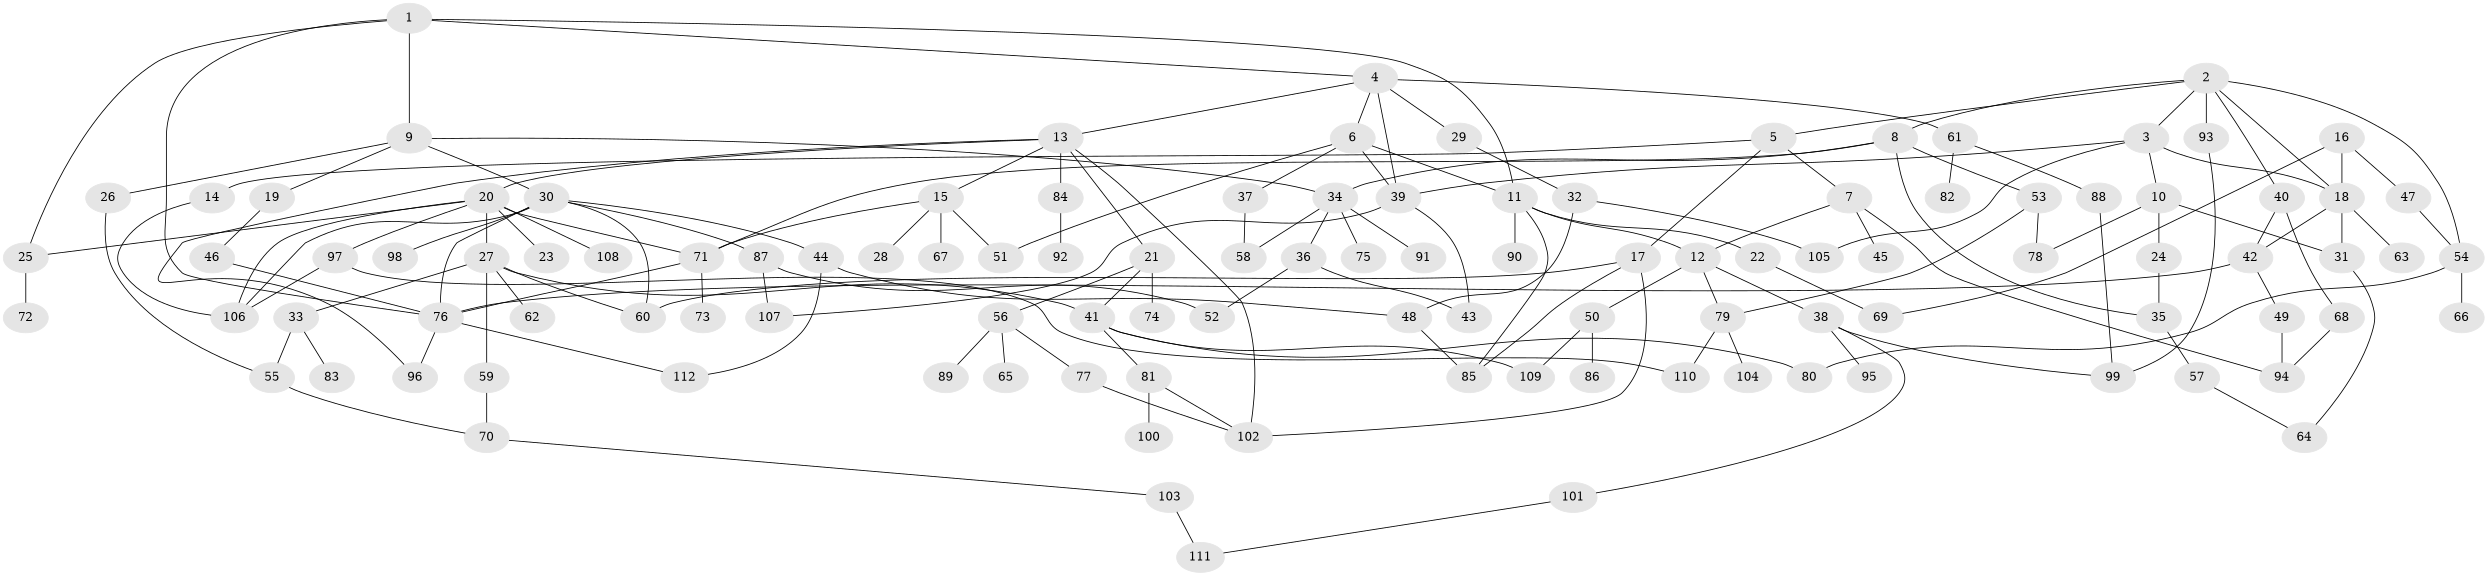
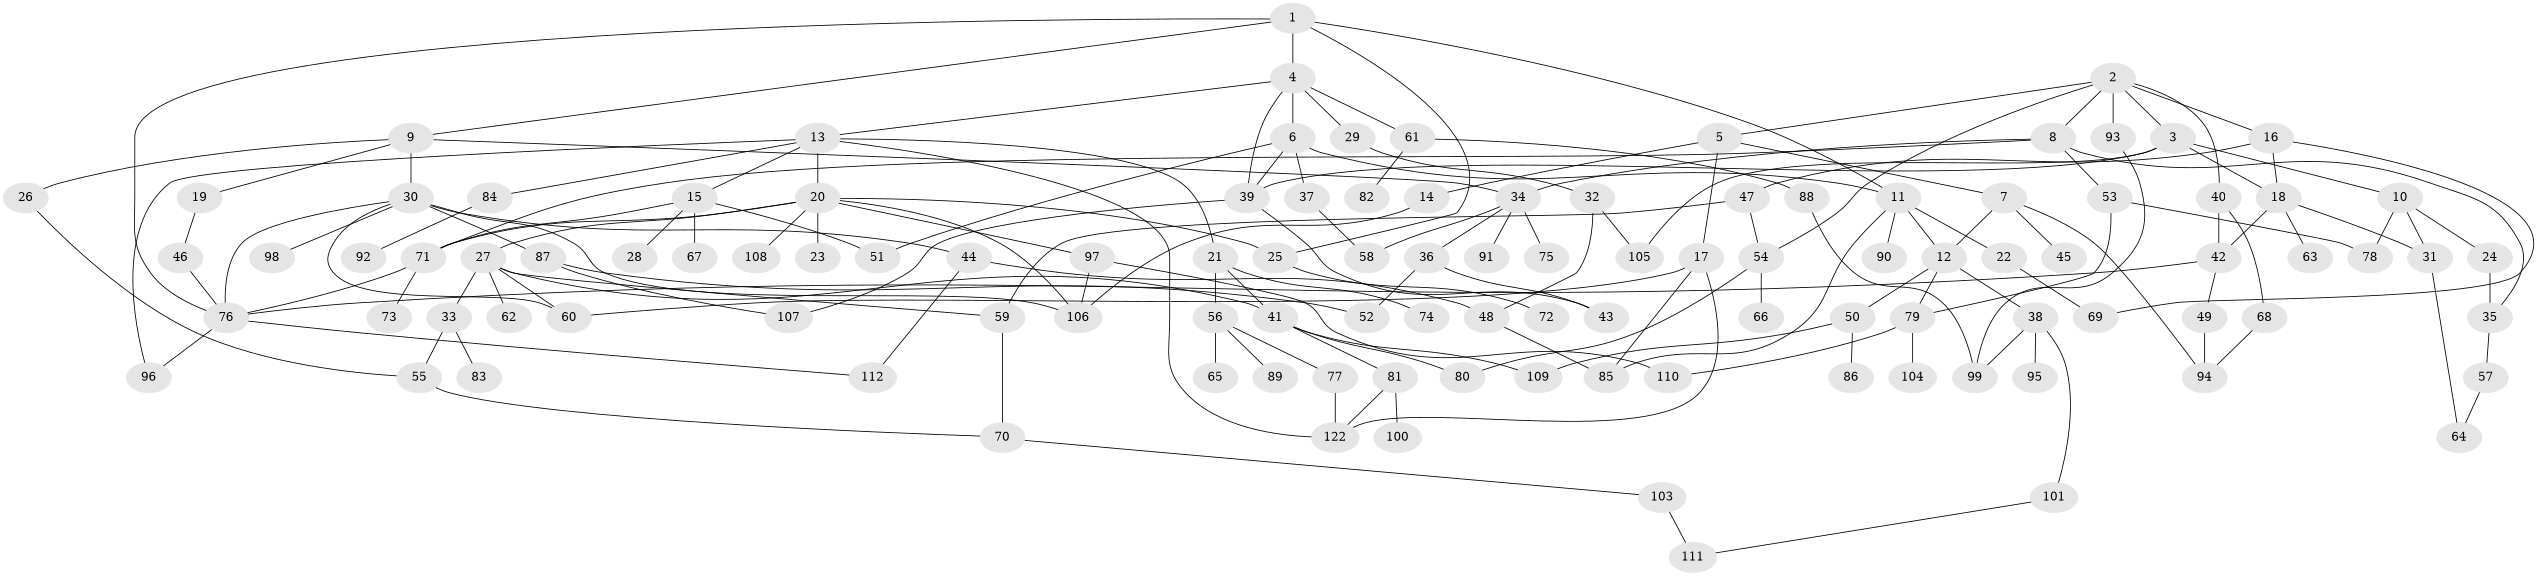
edge "2" -- "18": now "2" -- "16"
edge "47" -- "59": added
node "102": label "102" -> "122"
